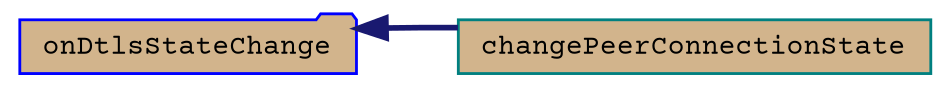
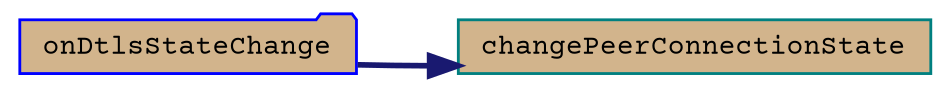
edge "changePeerConnectionState" -> "onDtlsStateChange": reversed
